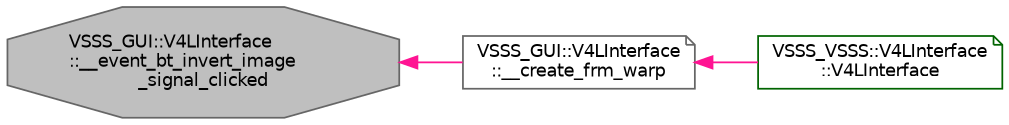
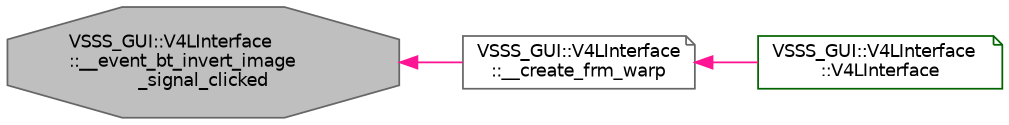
node "VSSS_VSSS::V4LInterface ::V4LInterface": label "VSSS_VSSS::V4LInterface ::V4LInterface" -> "VSSS_GUI::V4LInterface ::V4LInterface"
